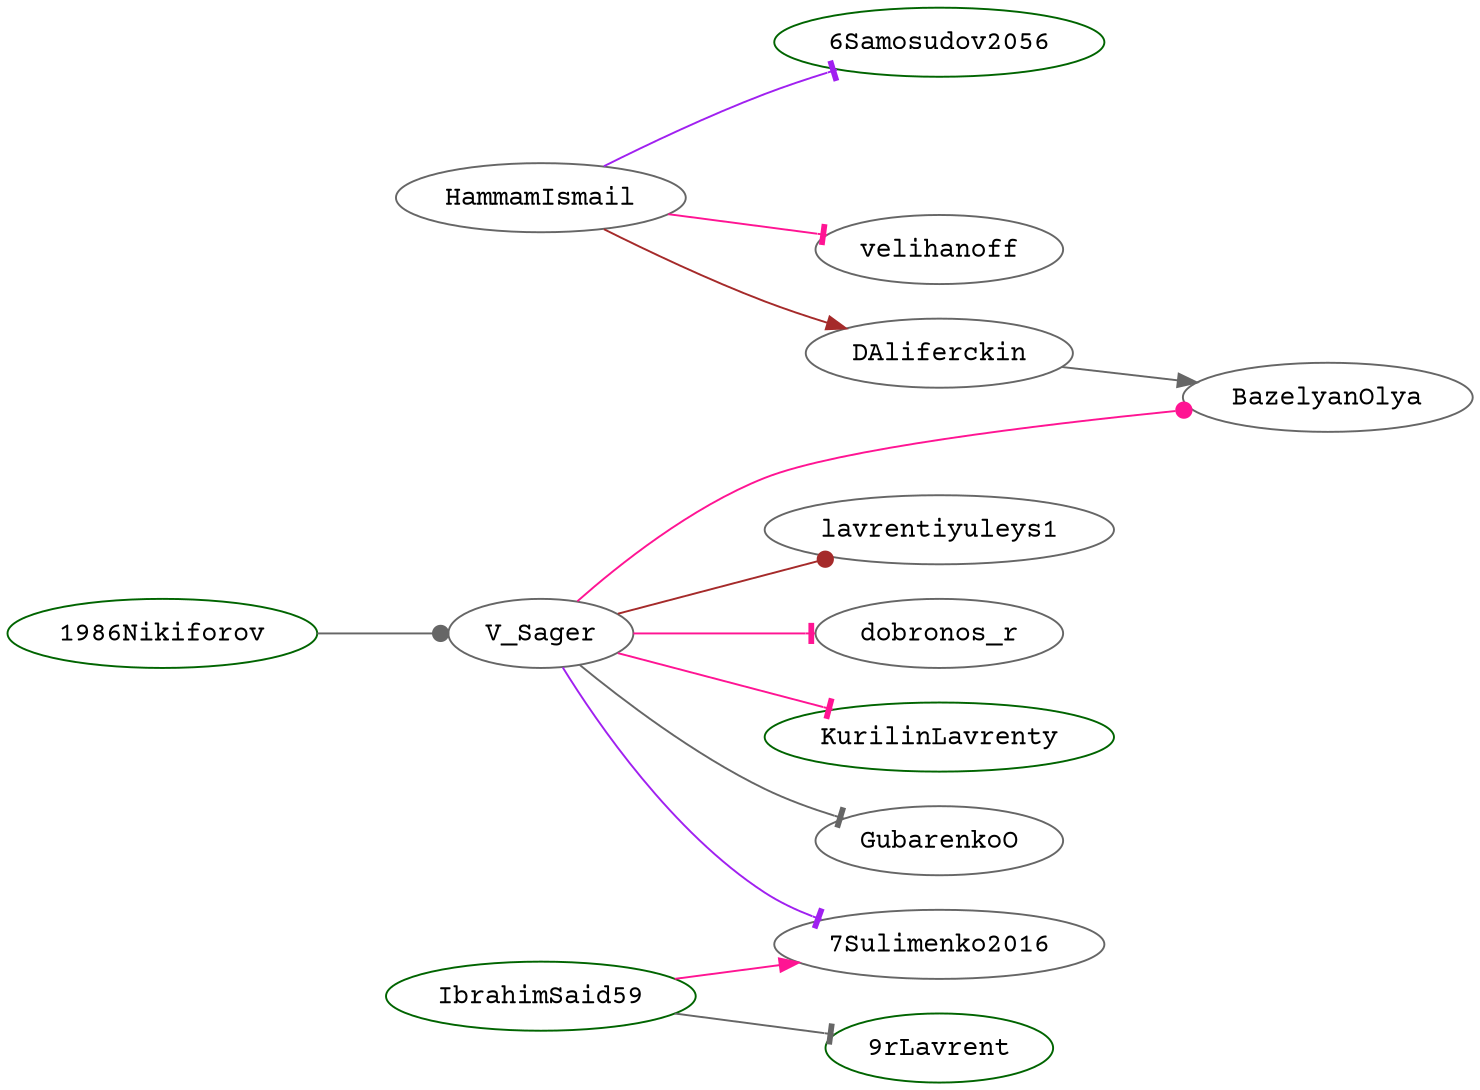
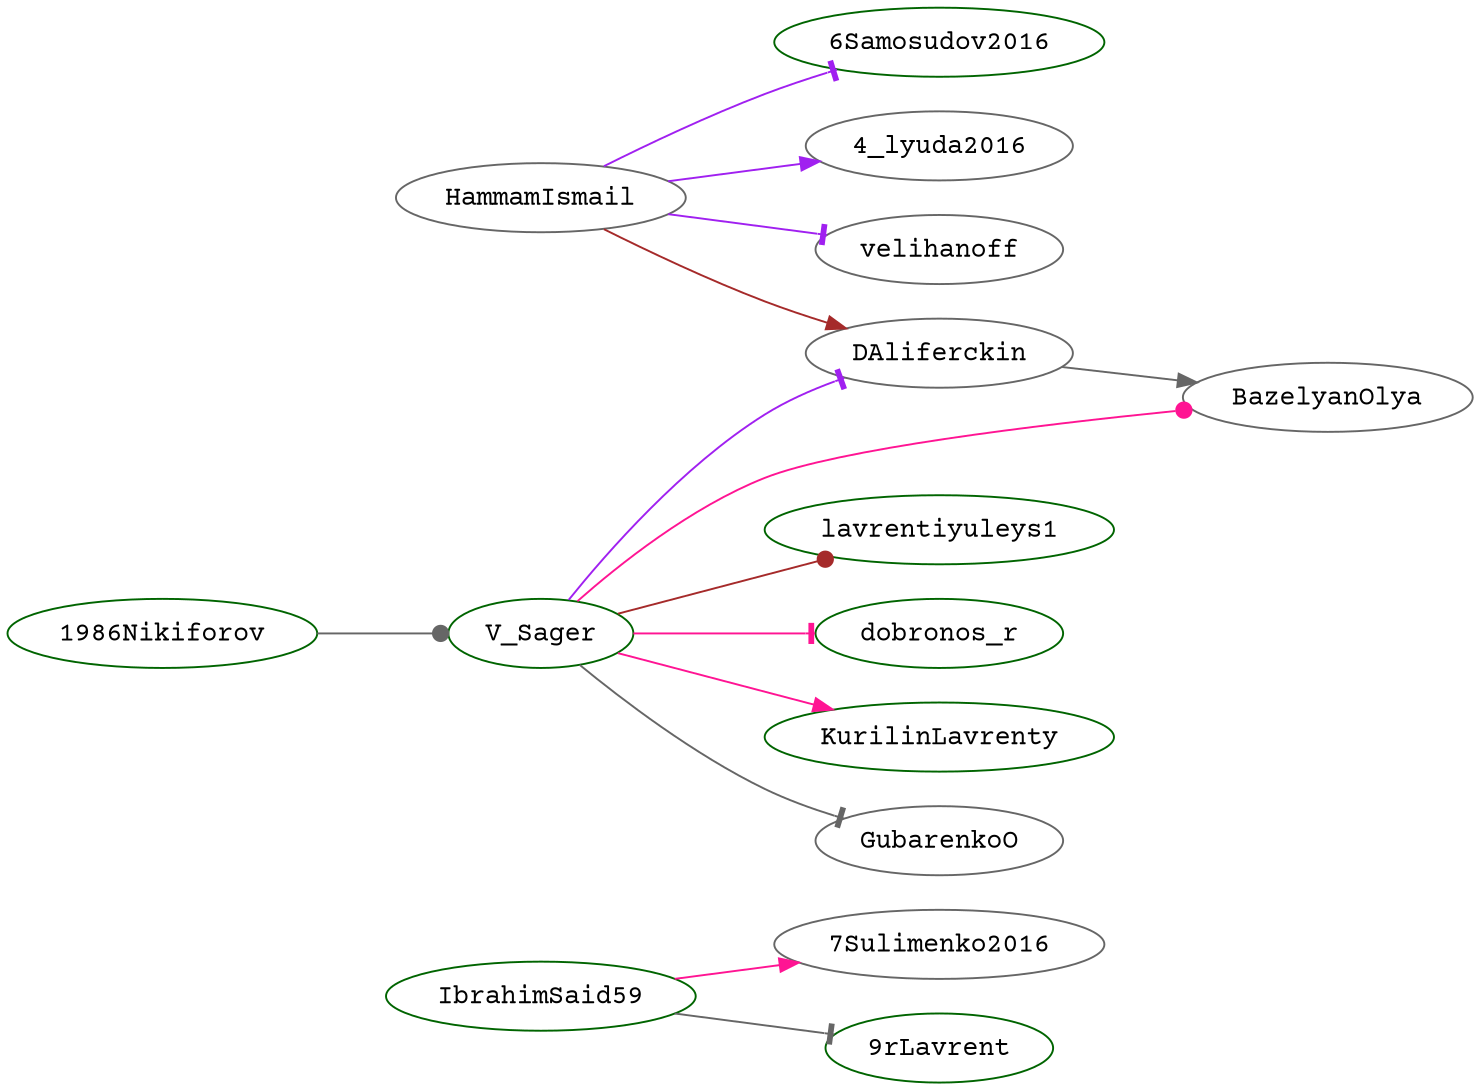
node "6Samosudov2056": label "6Samosudov2056" -> "6Samosudov2016"
node "4_lyuda2016": added
edge "HammamIsmail" -> "velihanoff": color deeppink -> purple
node "lavrentiyuleys1": color gray40 -> darkgreen
node "V_Sager": color gray40 -> darkgreen
node "dobronos_r": color gray40 -> darkgreen
edge "V_Sager" -> "KurilinLavrenty": arrowhead tee -> normal
edge "V_Sager" -> "7Sulimenko2016": now "V_Sager" -> "DAliferckin"
